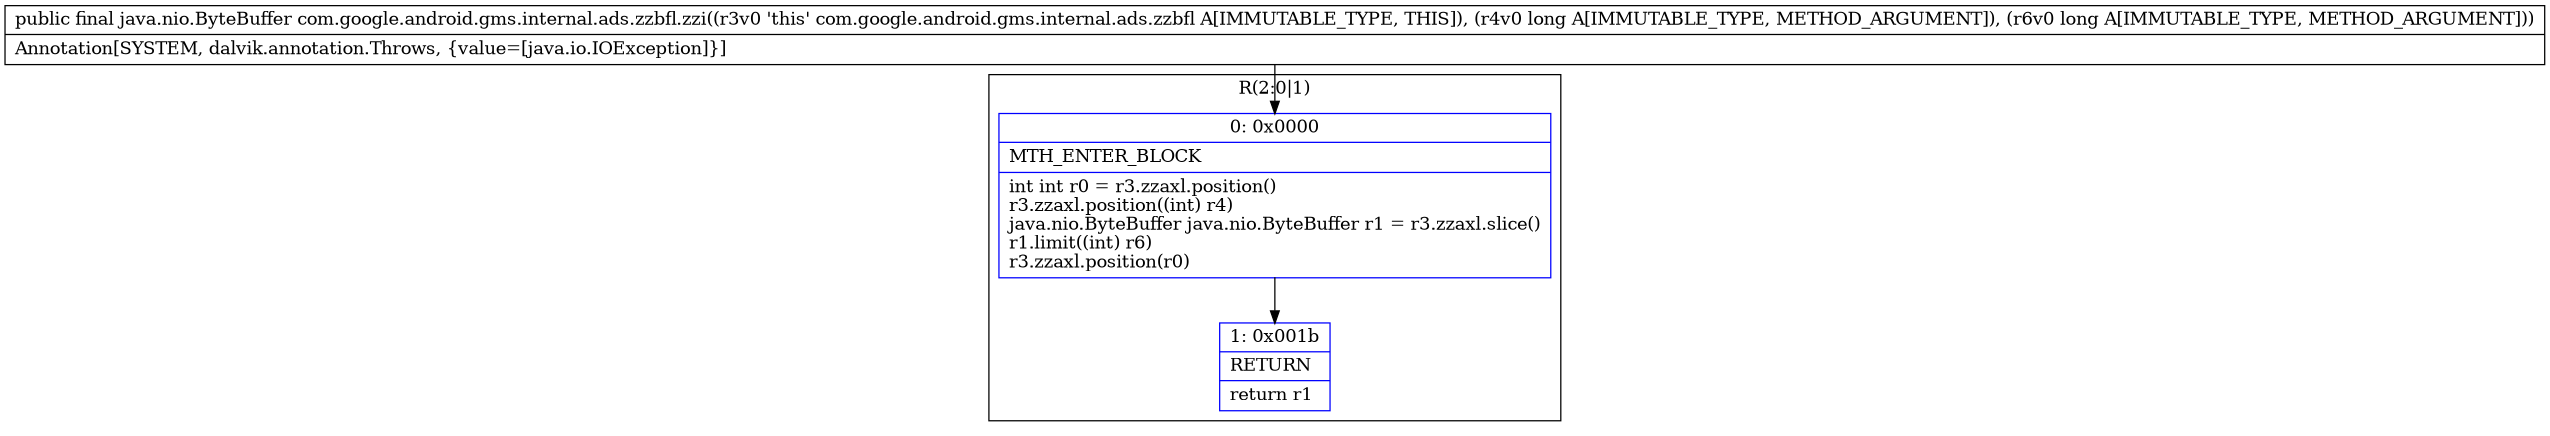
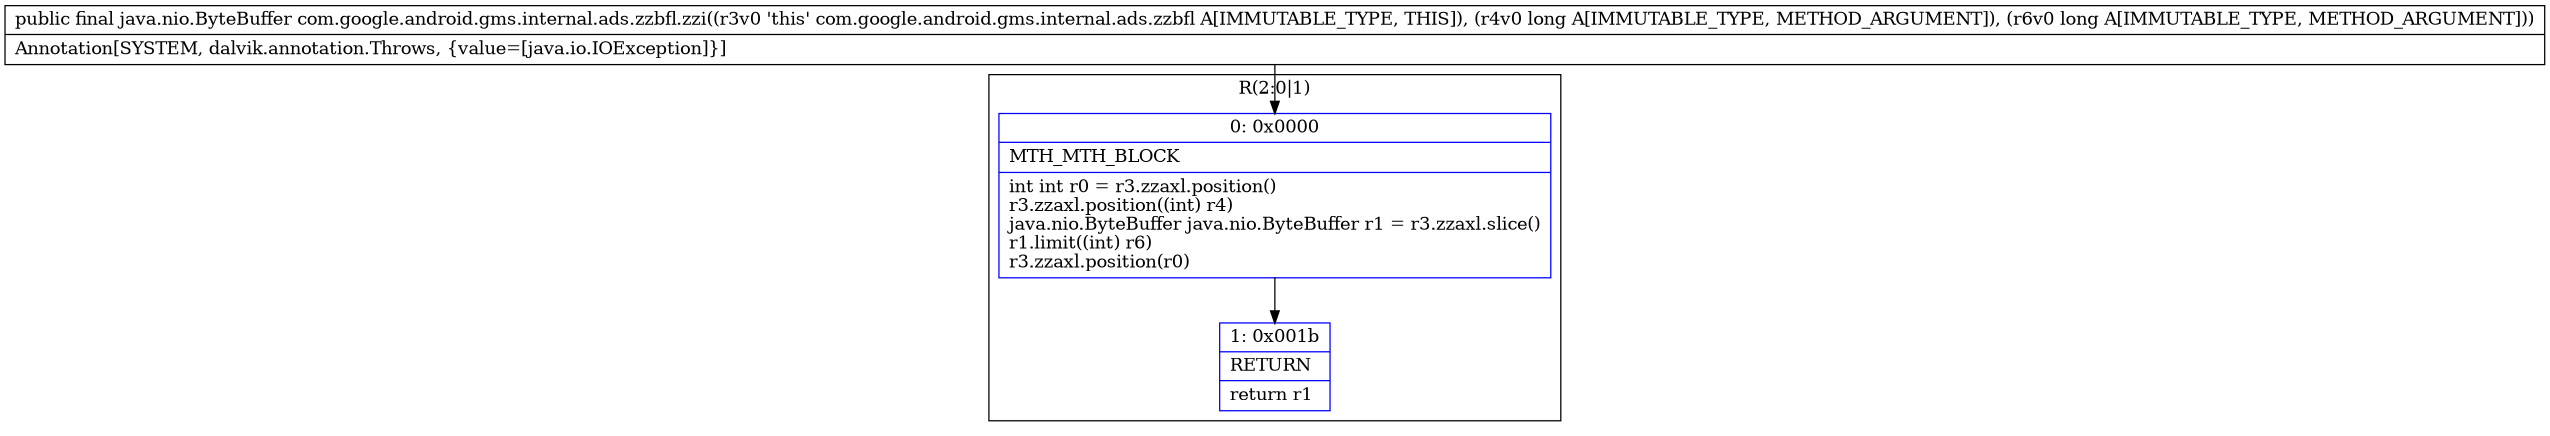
node "0: 0x0000": text "MTH_ENTER_BLOCK" -> "MTH_MTH_BLOCK"
